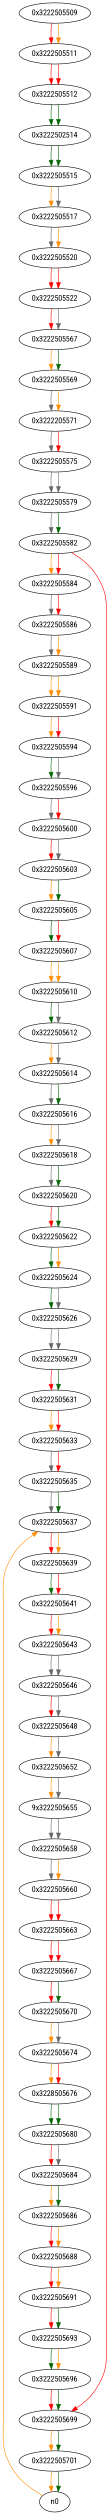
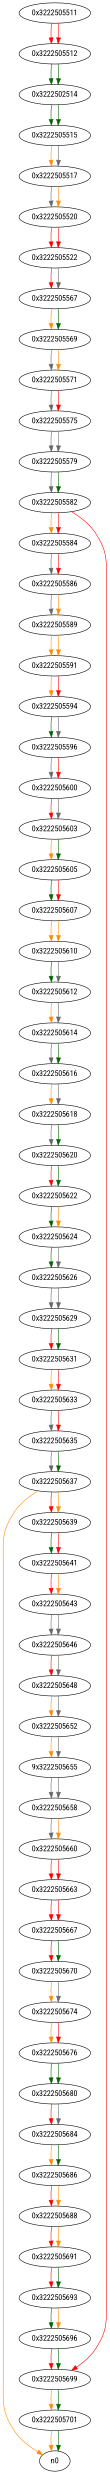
node "0x3222505509": removed
node "0x3222205571": label "0x3222205571" -> "0x3222505571"
edge "n0" -> "0x3222505637": reversed
node "0x3228505676": label "0x3228505676" -> "0x3222505676"
